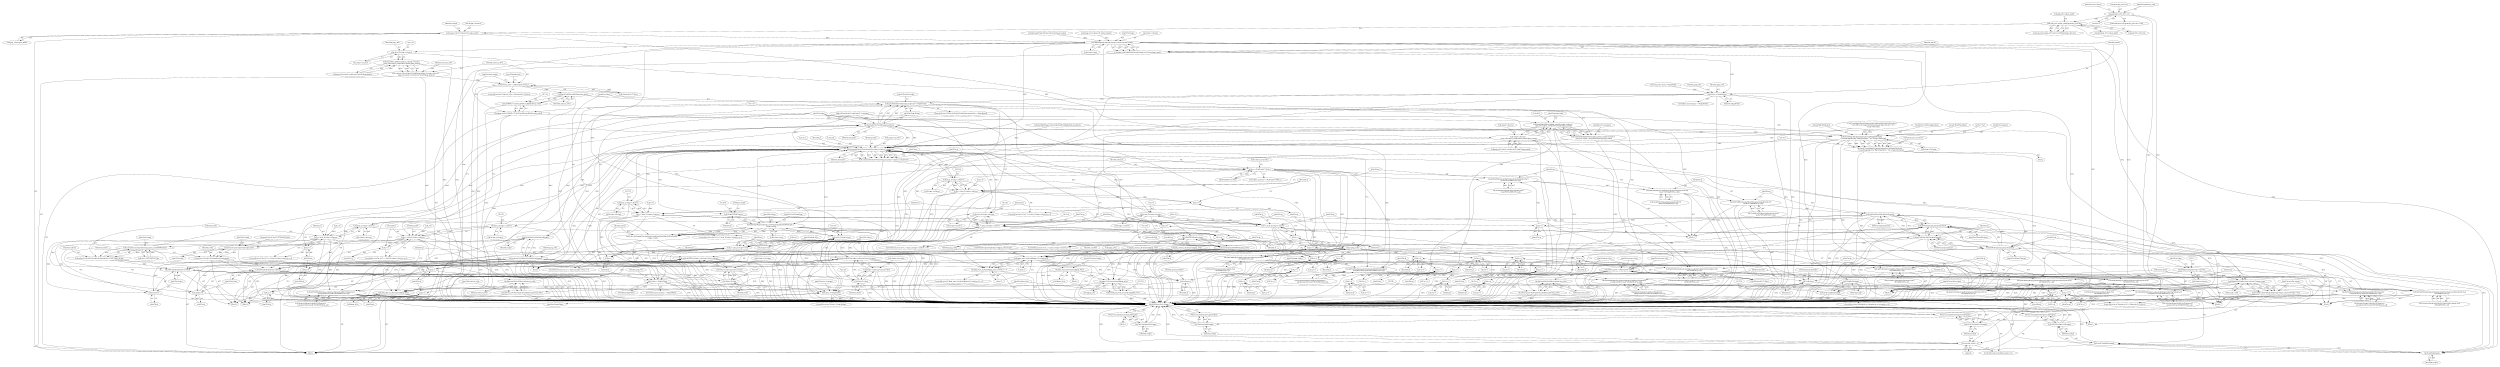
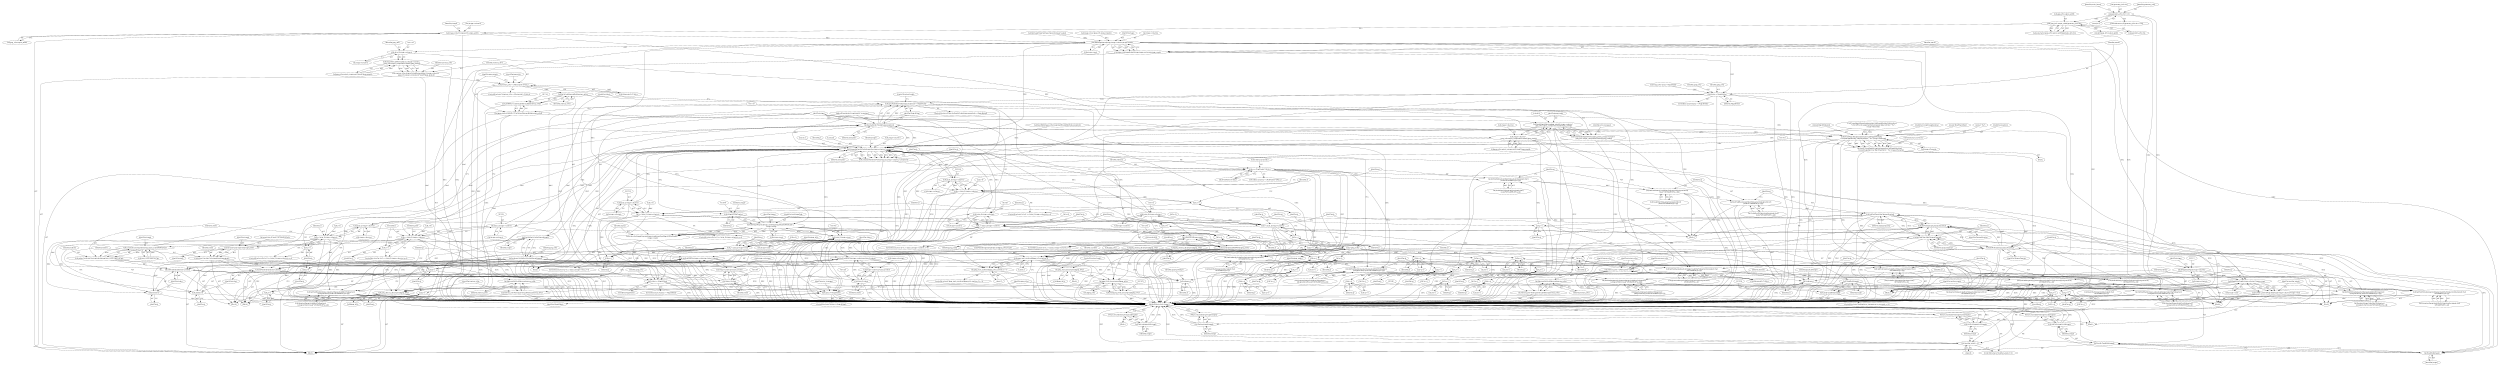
node "(ControlStructure,if (memory_info != (MemoryInfo *) NULL))": removed
